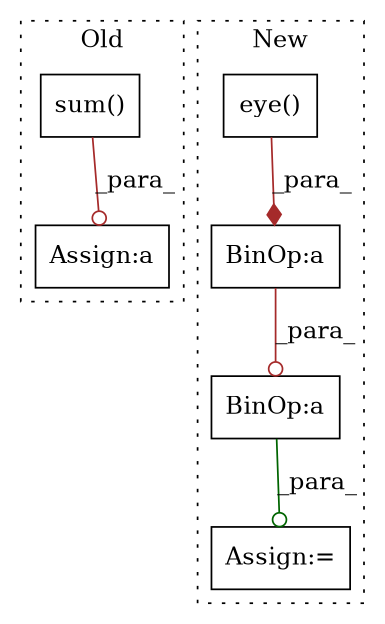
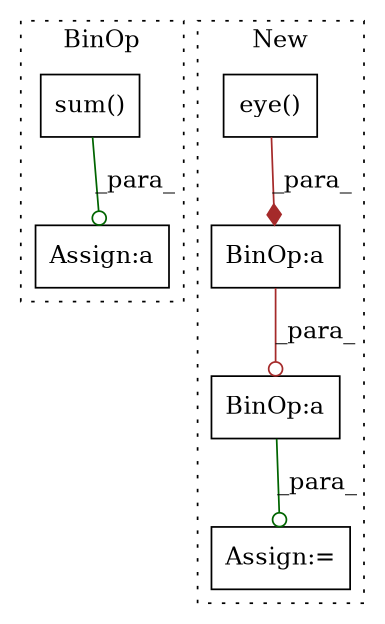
cluster "Old": label "Old" -> "BinOp"
edge "sum()" -> "Assign:a": color brown -> darkgreen
